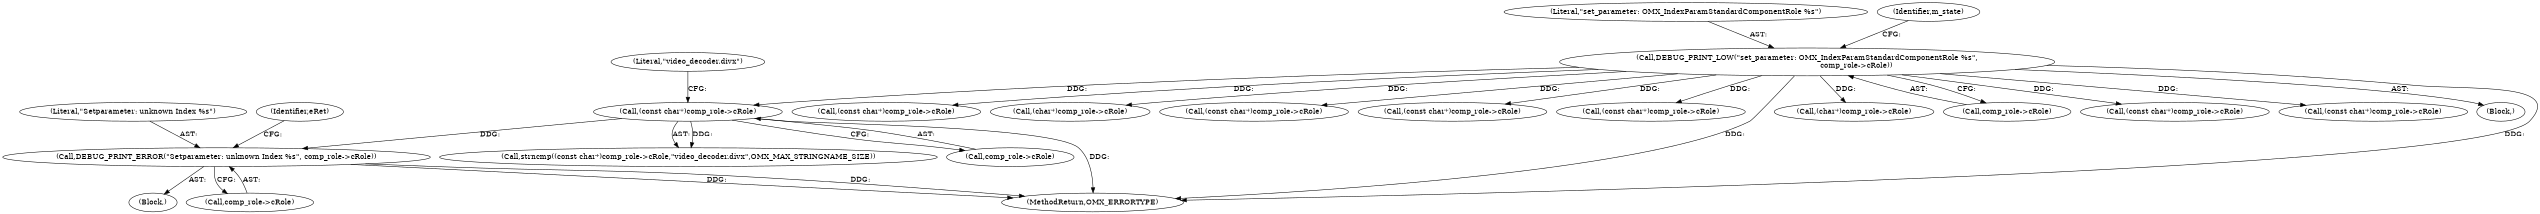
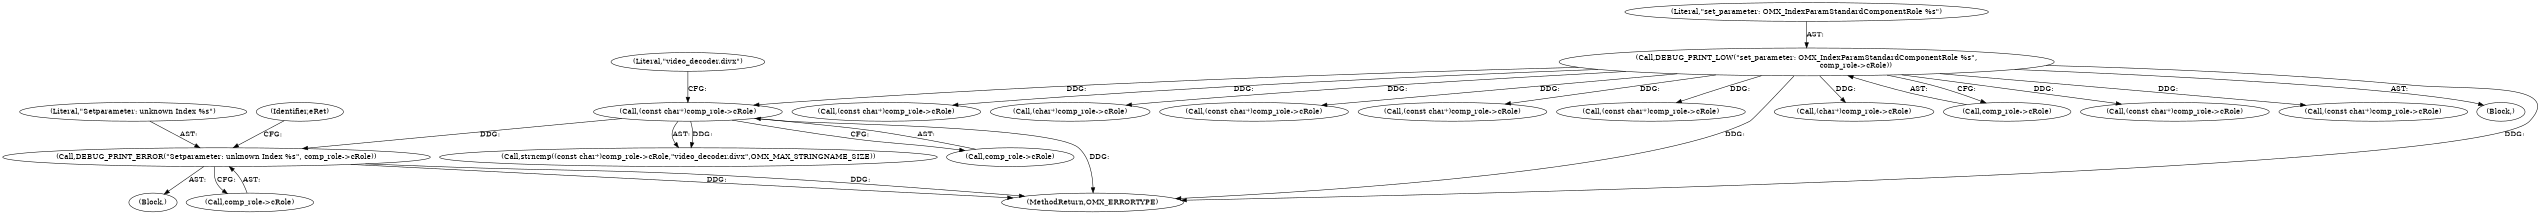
node "(Identifier,m_state)": removed
